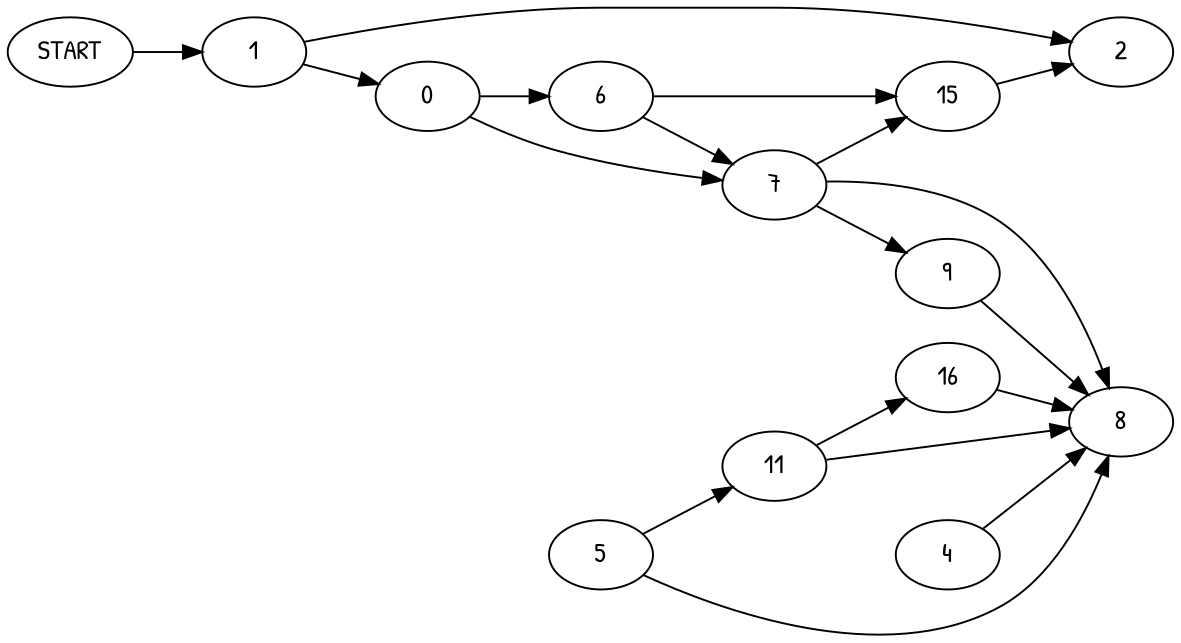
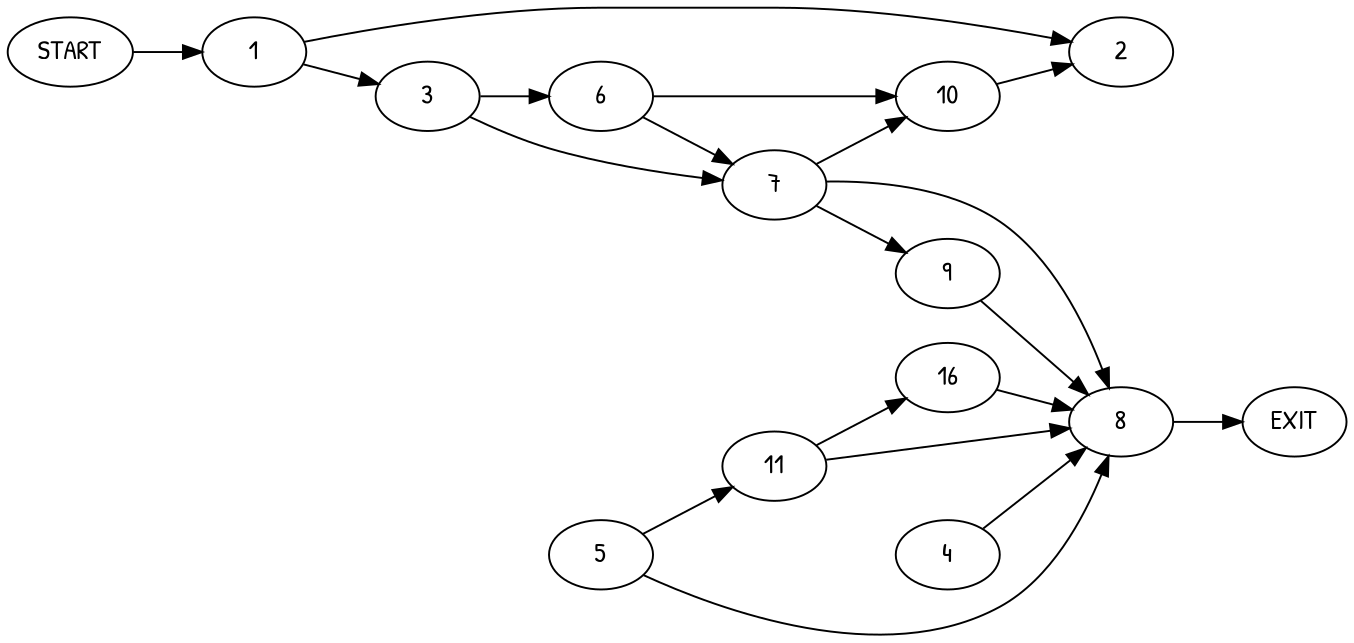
node "0": label "0" -> "3"
node "15": label "15" -> "10"
node "EXIT": added
